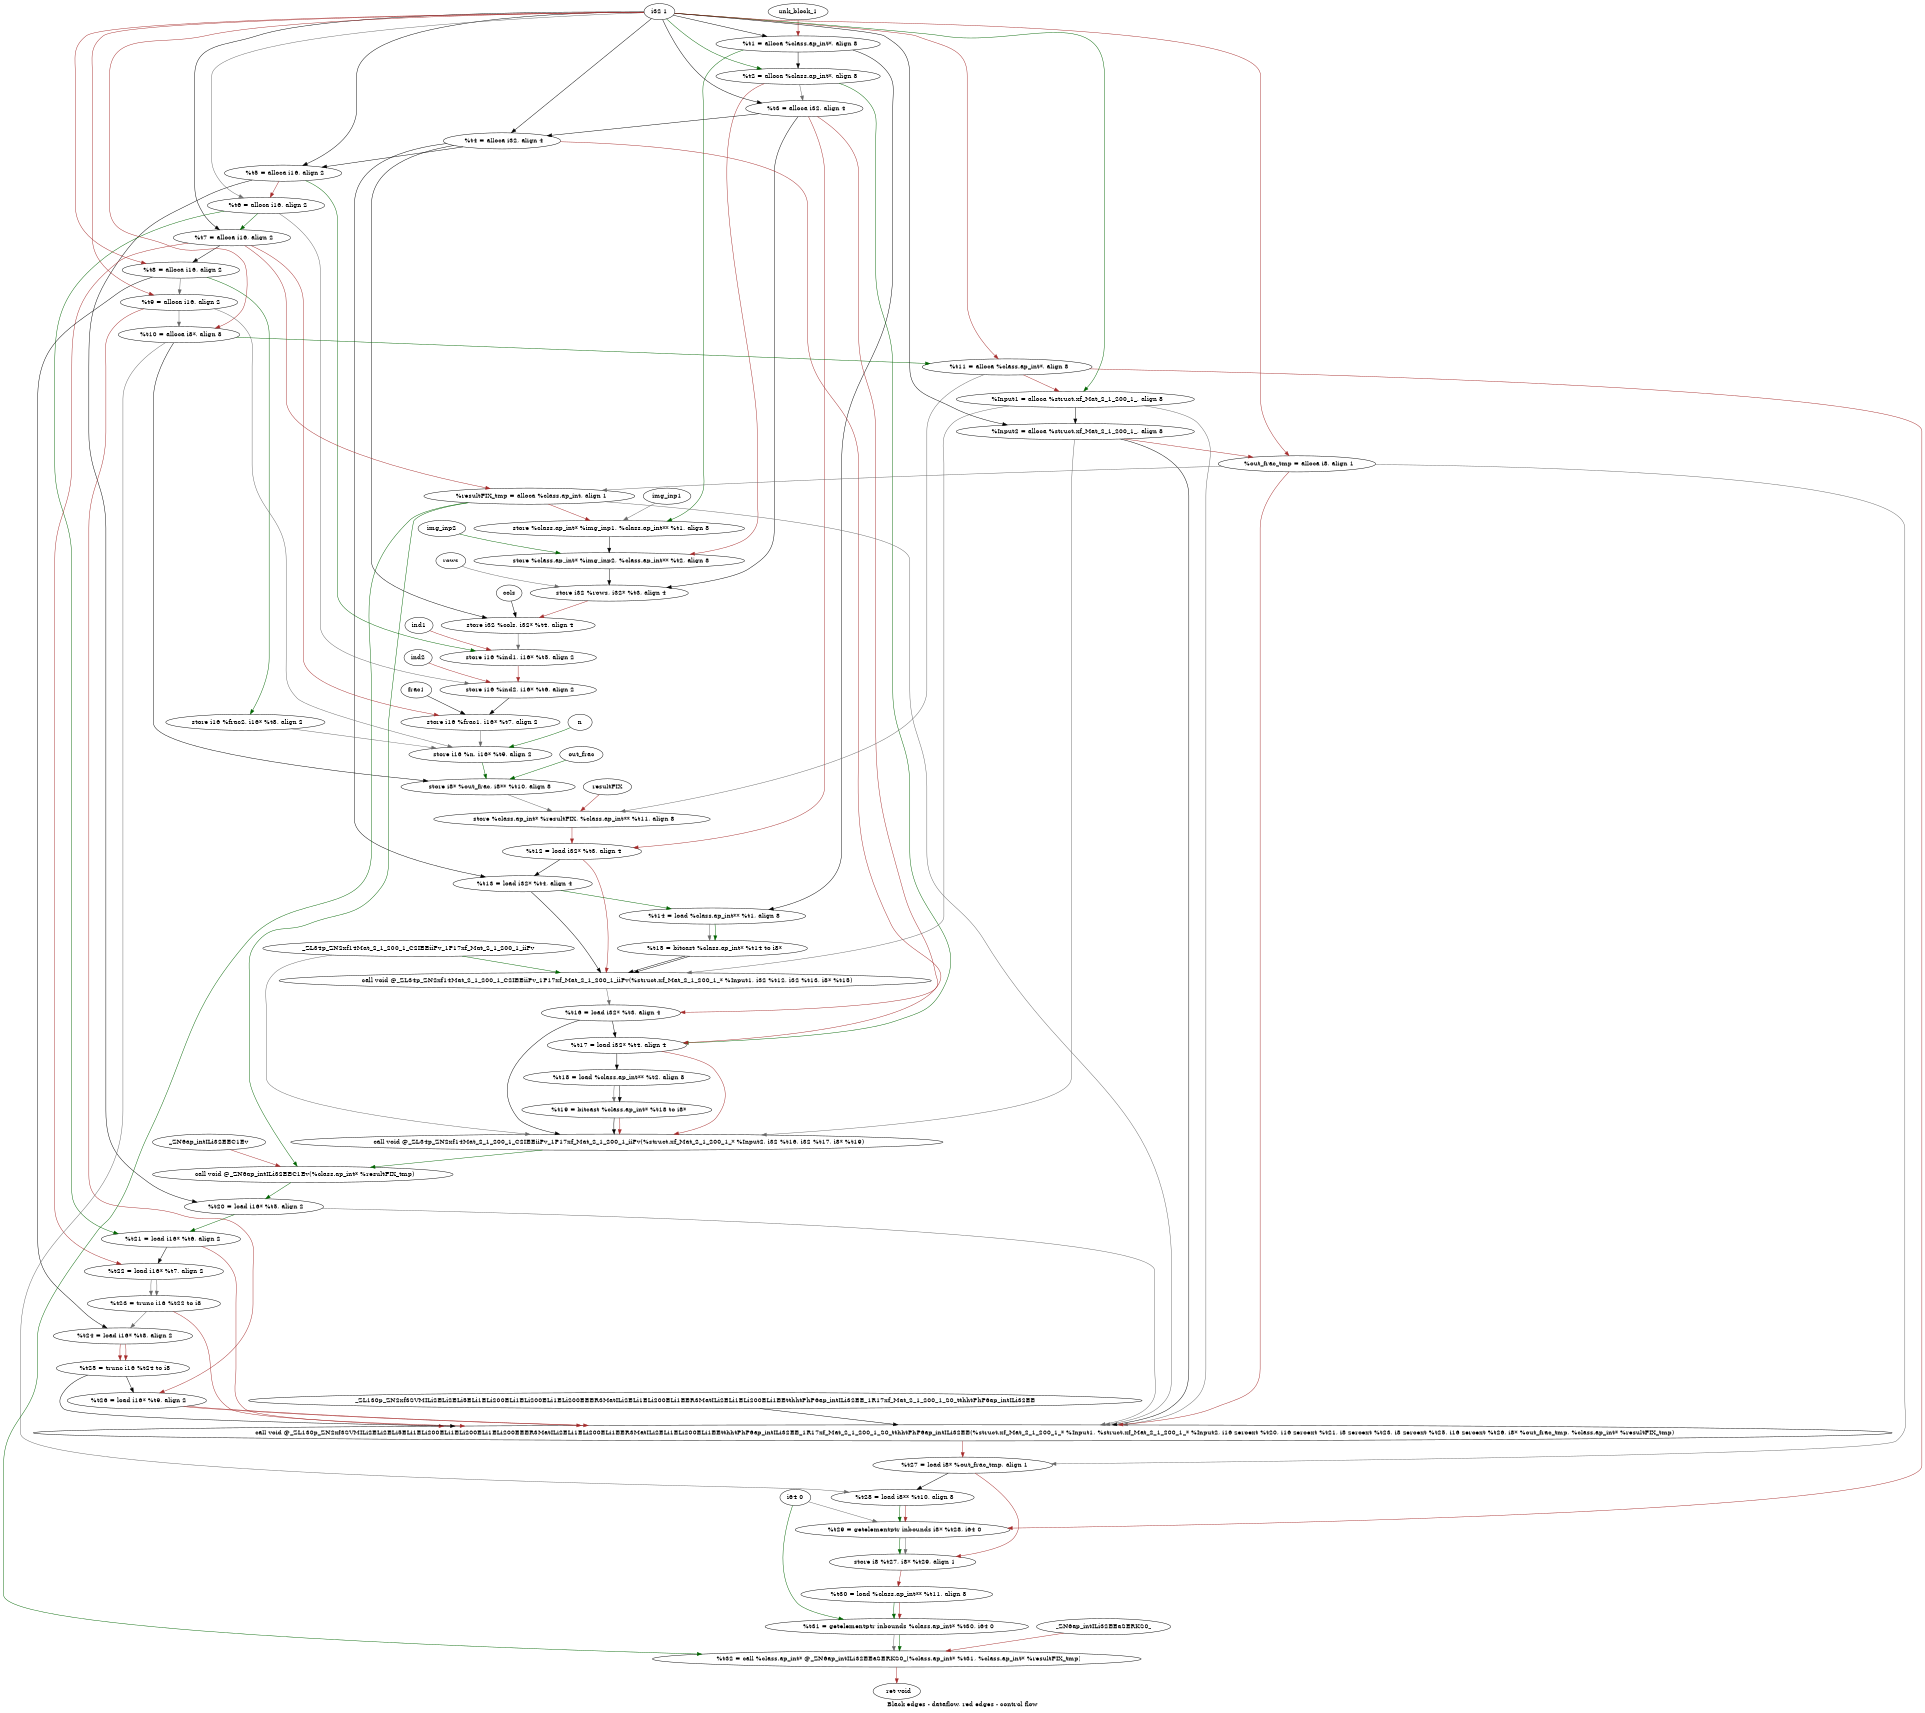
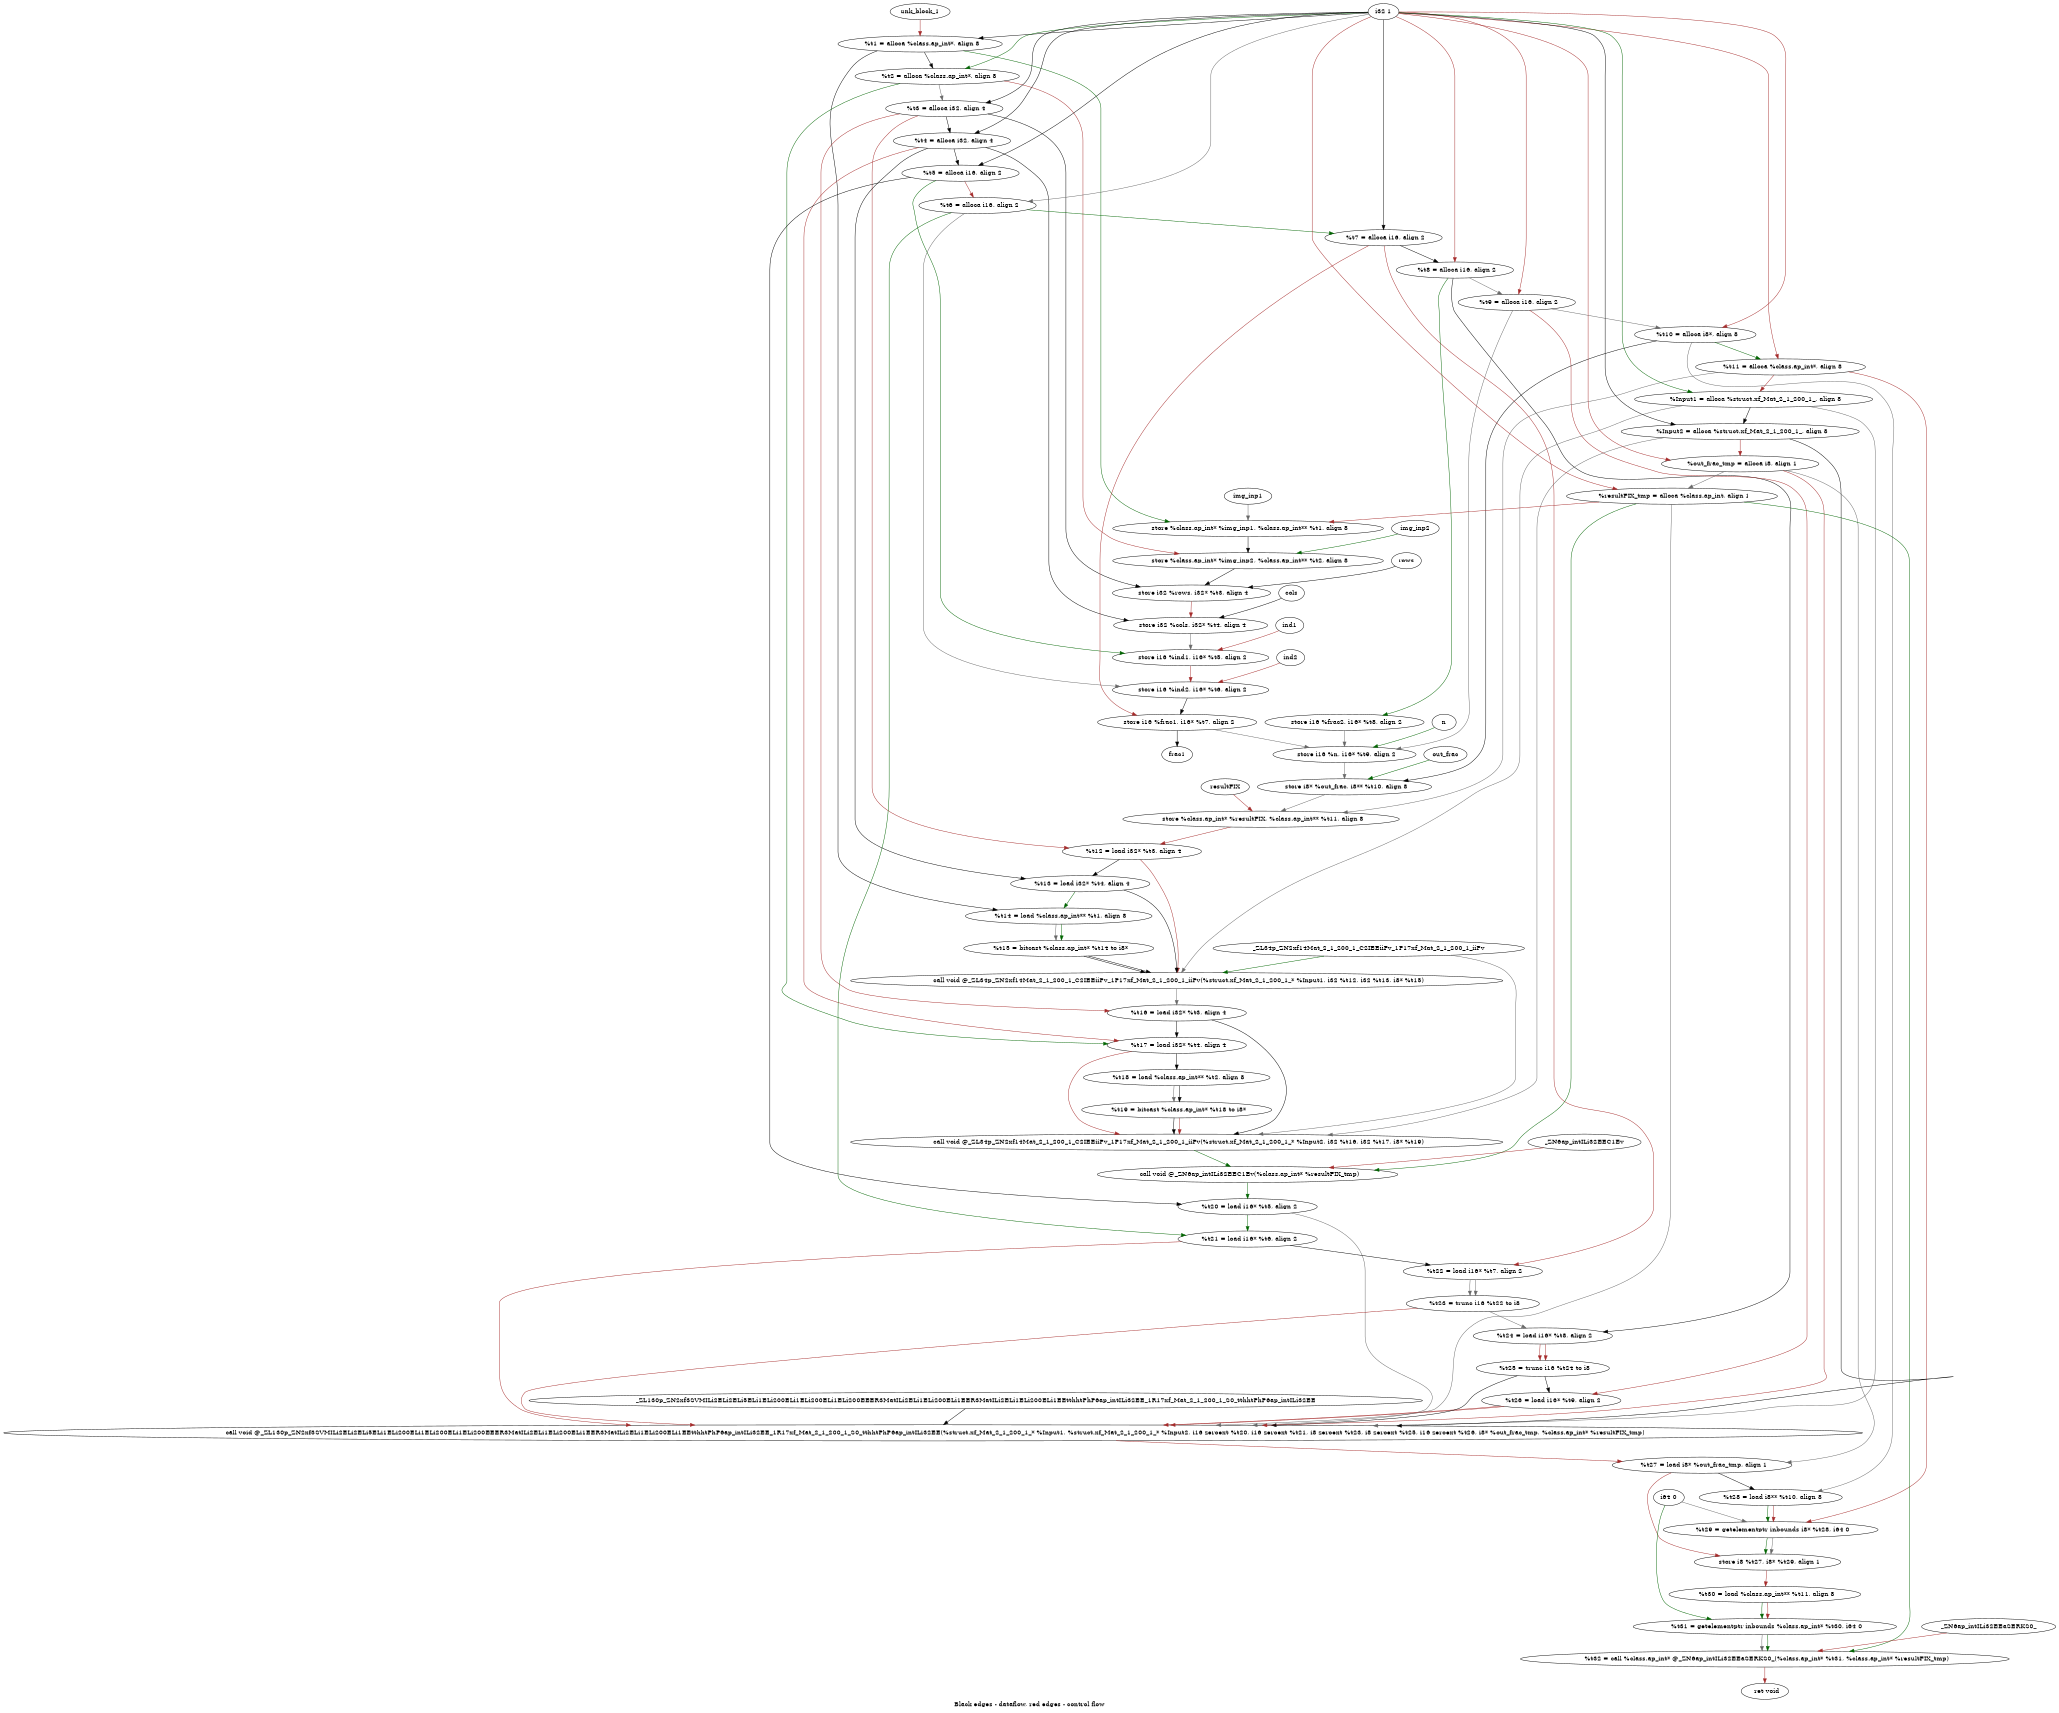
edge "%t7 = alloca i16, align 2" -> "%resultFIX_tmp = alloca %class.ap_int, align 1": now "i32 1" -> "%resultFIX_tmp = alloca %class.ap_int, align 1"
edge "rows" -> "store i32 %rows, i32* %t3, align 4": color gray40 -> black
edge "frac1" -> "store i16 %frac1, i16* %t7, align 2": reversed
edge "store i16 %n, i16* %t9, align 2" -> "store i8* %out_frac, i8** %t10, align 8": color darkgreen -> gray40
